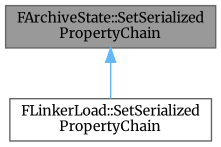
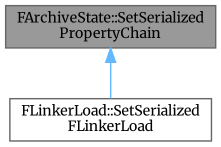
node "FLinkerLoad::SetSerialized PropertyChain": label "FLinkerLoad::SetSerialized PropertyChain" -> "FLinkerLoad::SetSerialized FLinkerLoad"
